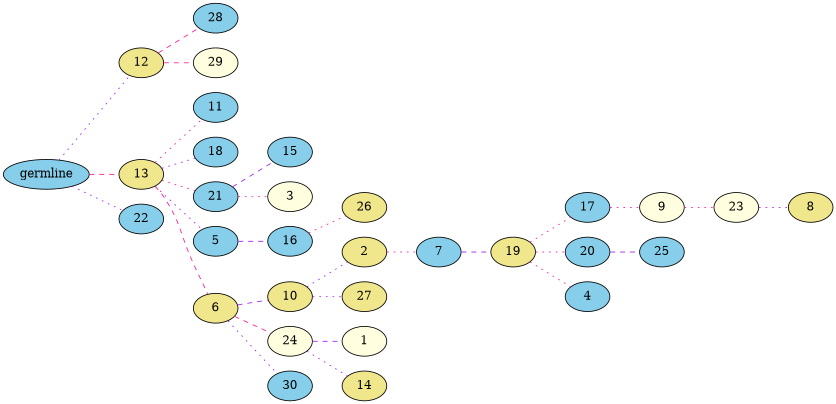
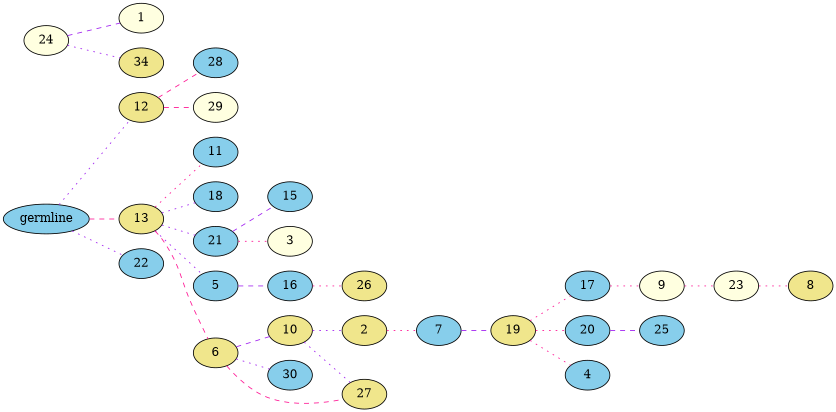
edge "13" -- "21": color deeppink -> purple
edge "23" -- "8": color purple -> deeppink
edge "6" -- "24": now "6" -- "27"
node "14": label "14" -> "34"
